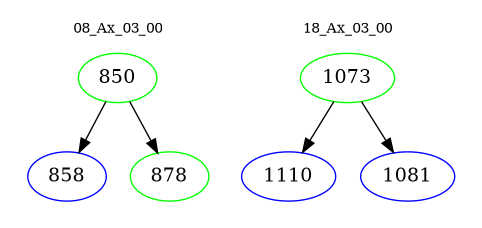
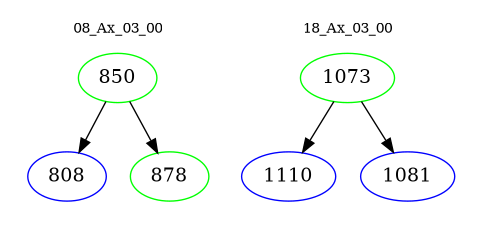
node "858": label "858" -> "808"
